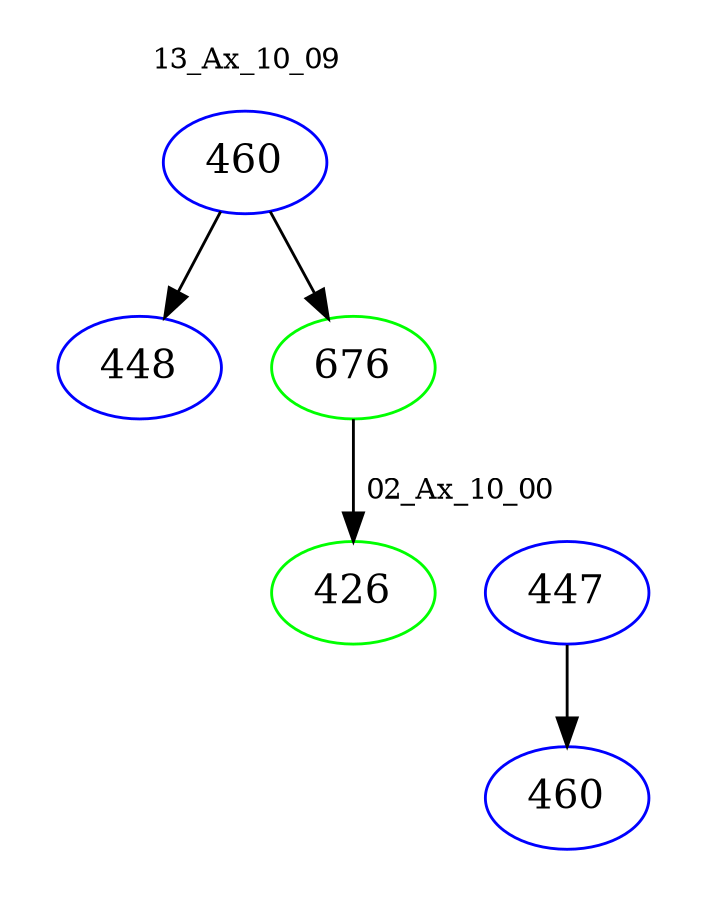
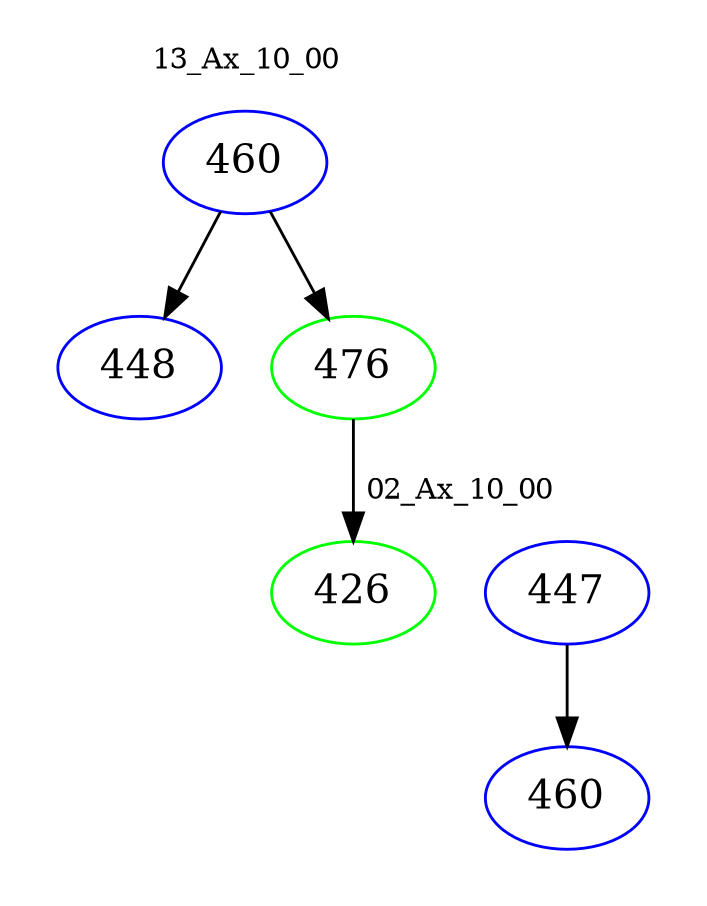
cluster "13_Ax_10_09": label "13_Ax_10_09" -> "13_Ax_10_00"
node "676": label "676" -> "476"
